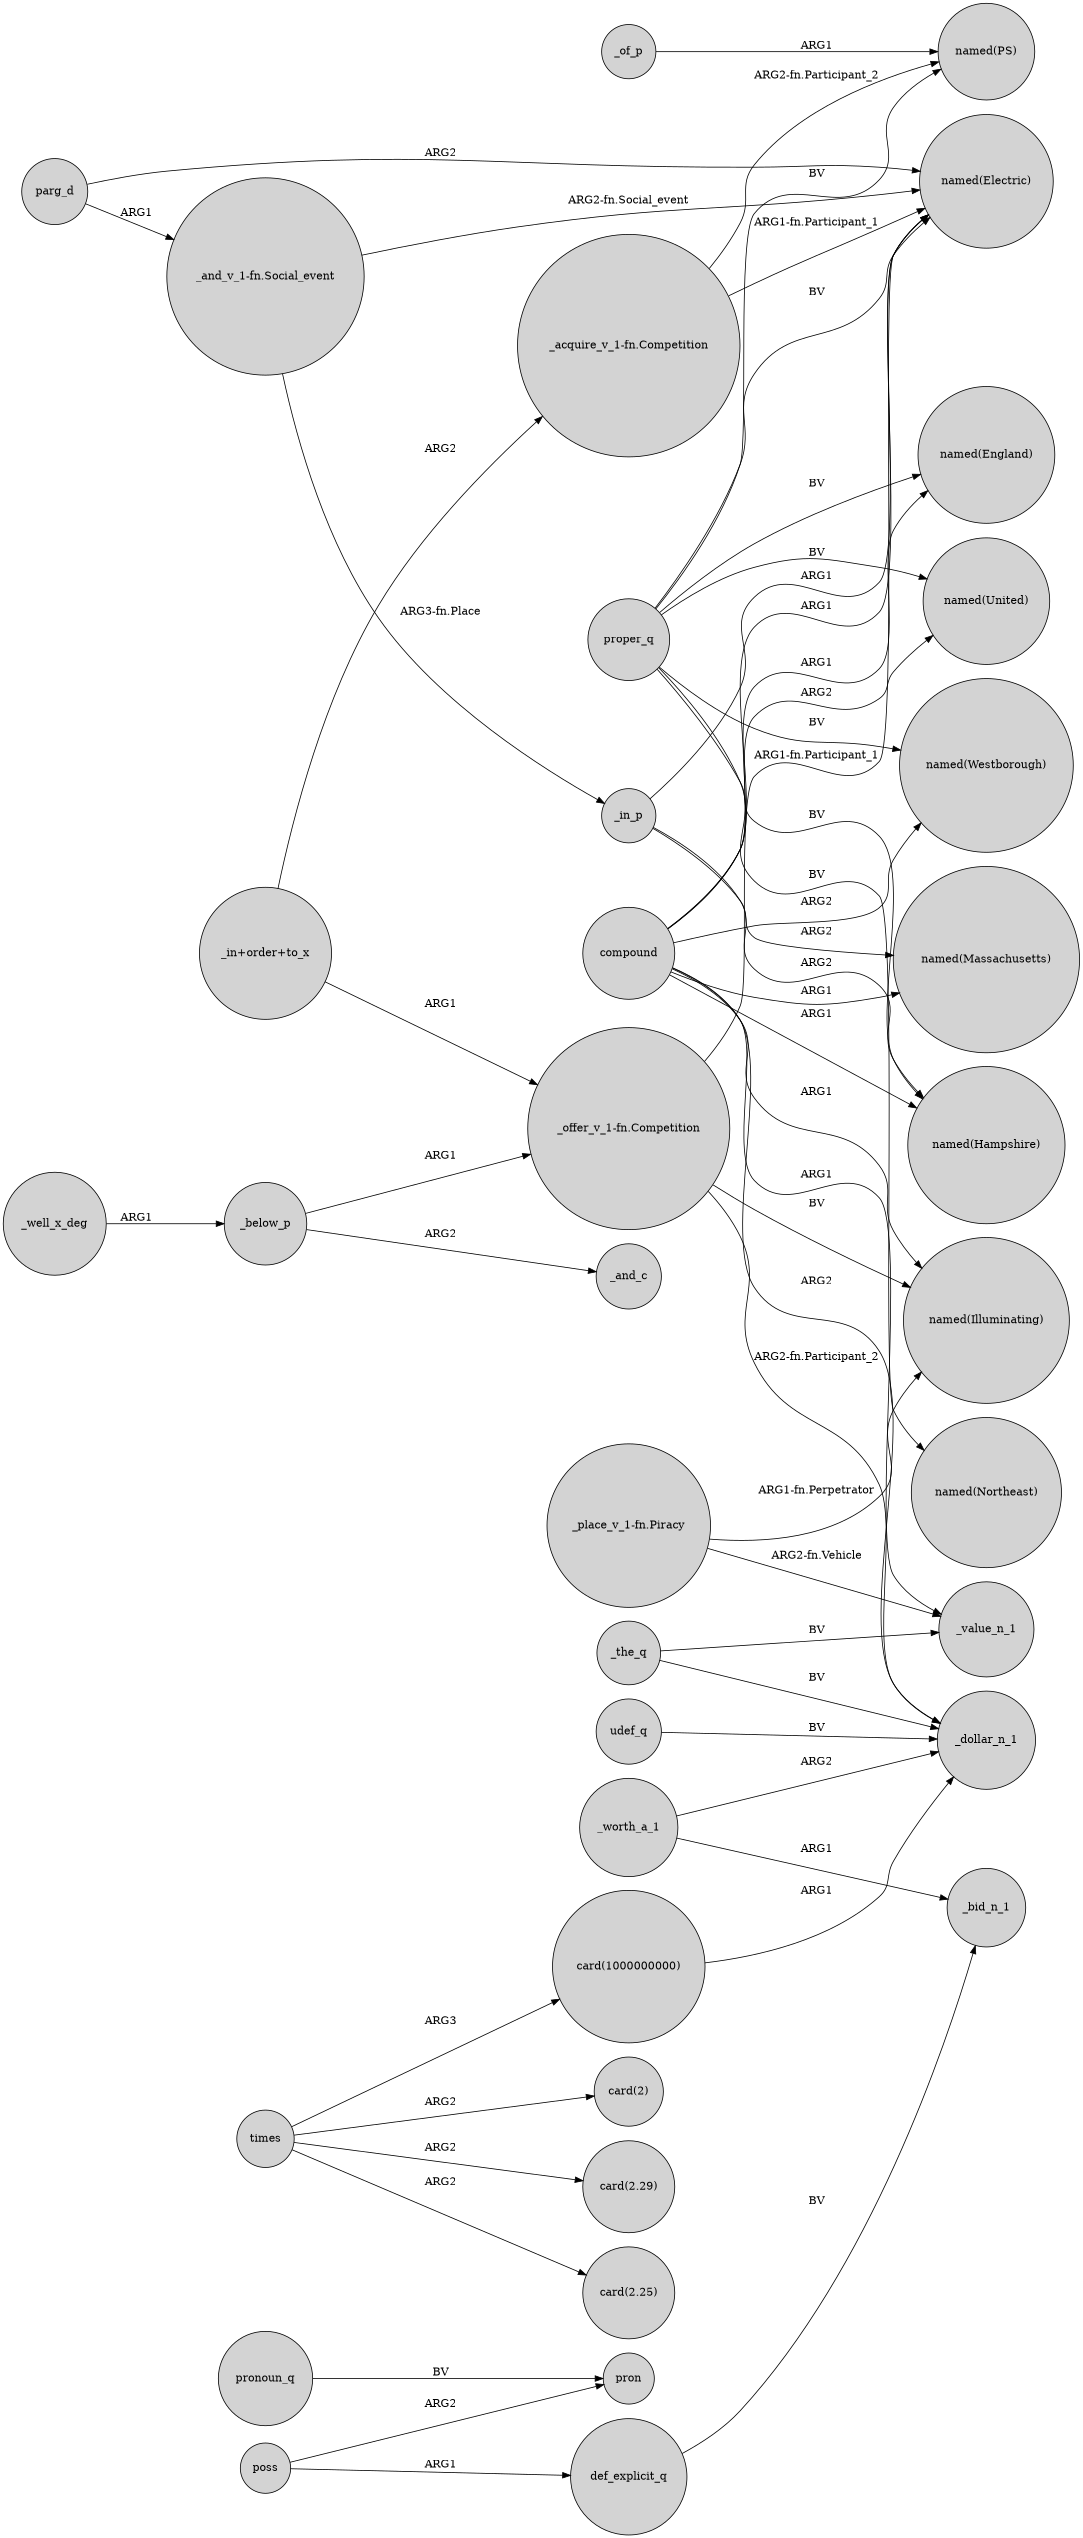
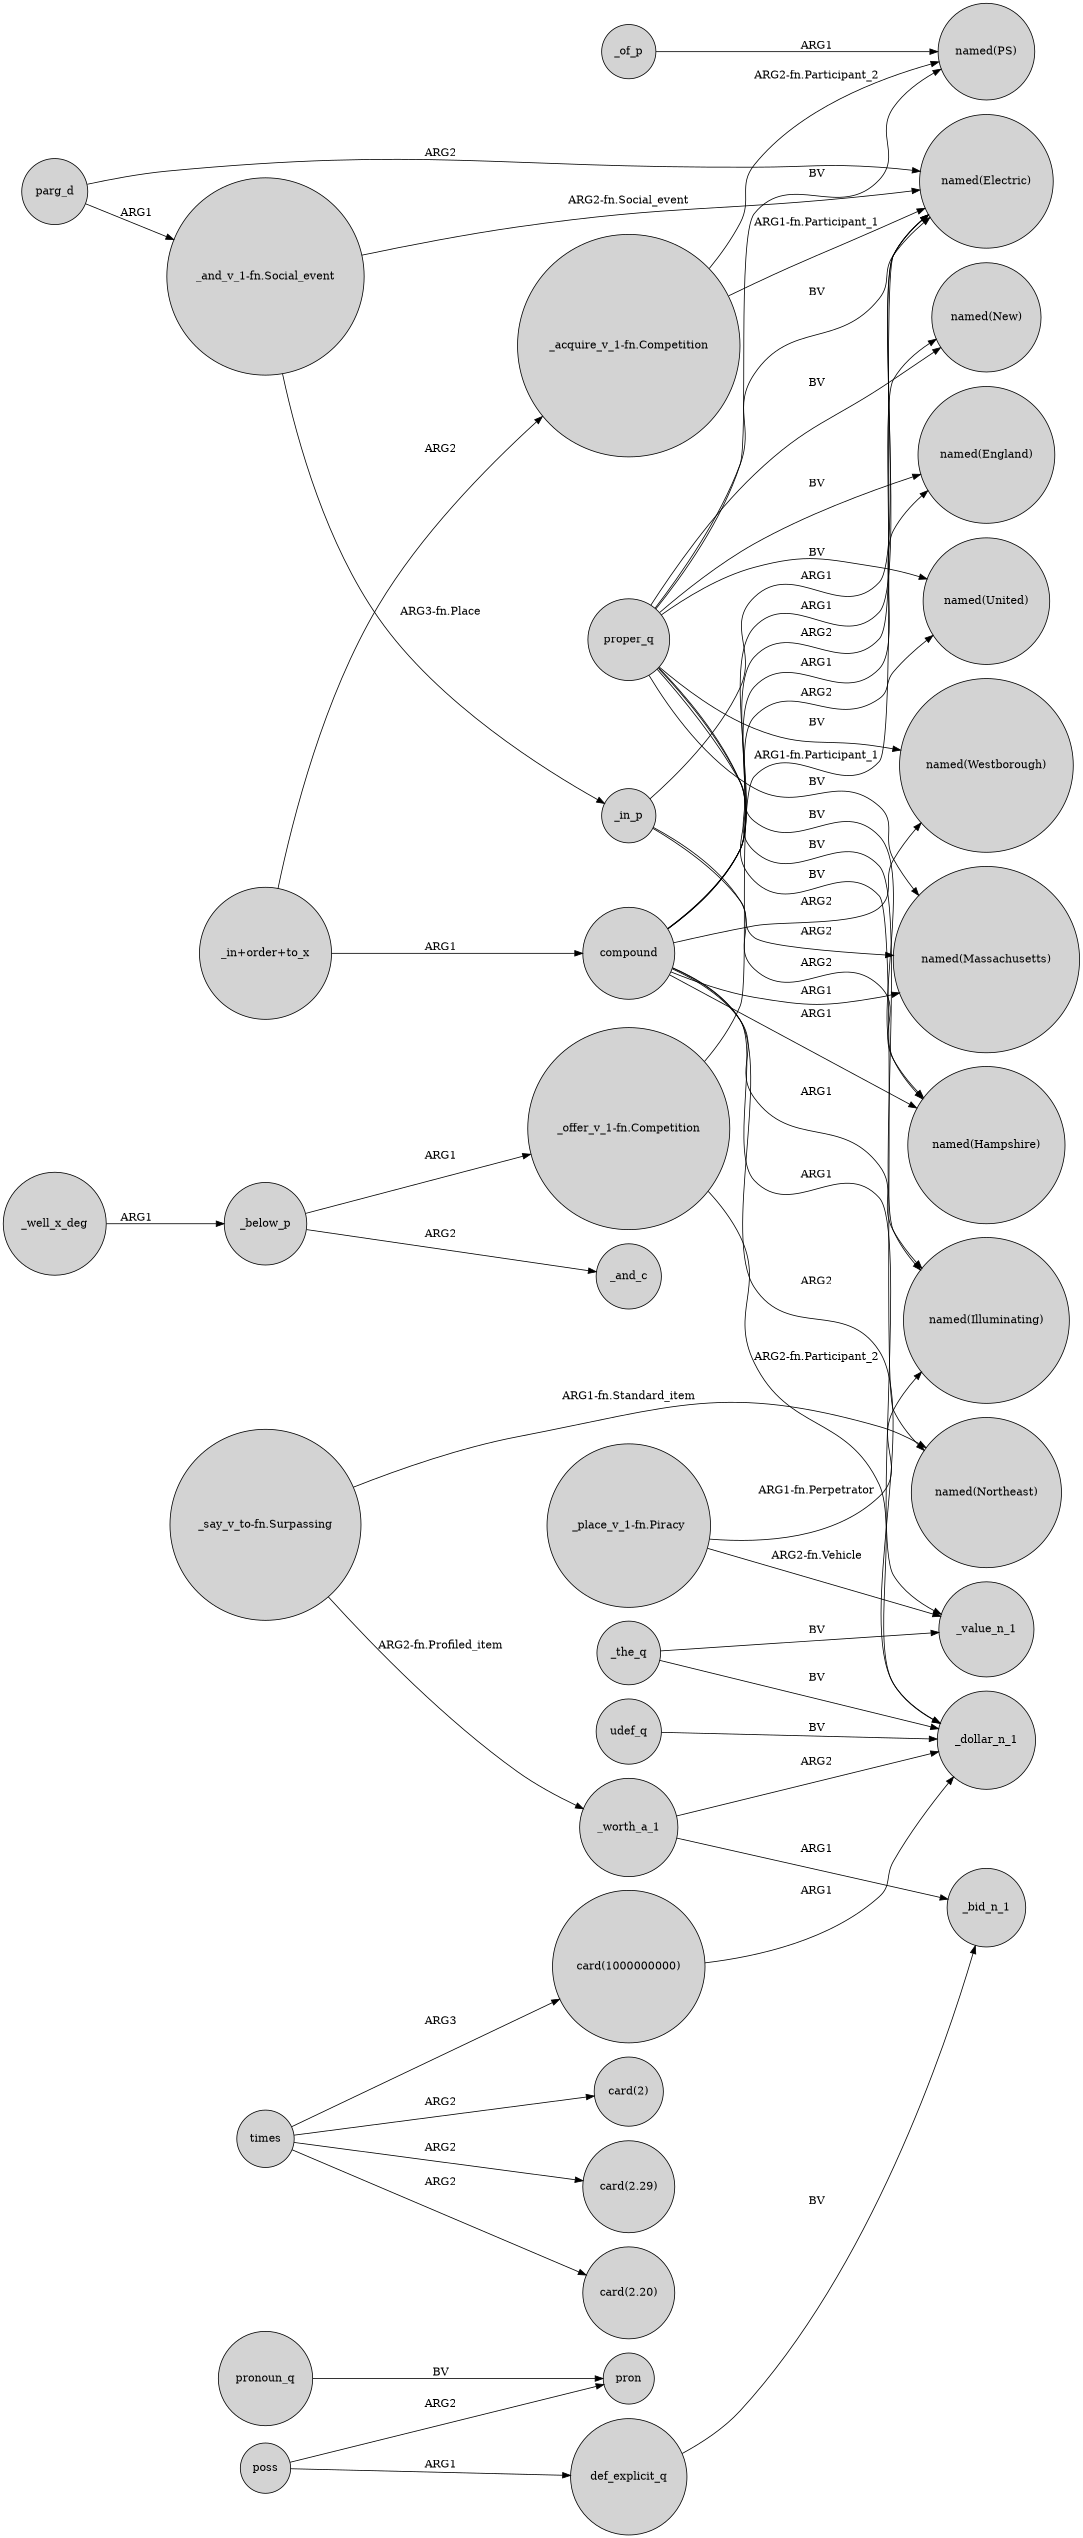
node "named(New)": added
edge "proper_q" -> "named(Massachusetts)": added, label "BV"
edge "_in+order+to_x" -> "_offer_v_1-fn.Competition": now "_in+order+to_x" -> "compound"
edge "_offer_v_1-fn.Competition" -> "named(Illuminating)": now "proper_q" -> "named(Illuminating)"
node "_say_v_to-fn.Surpassing": added
node "card(2.25)": label "card(2.25)" -> "card(2.20)"
